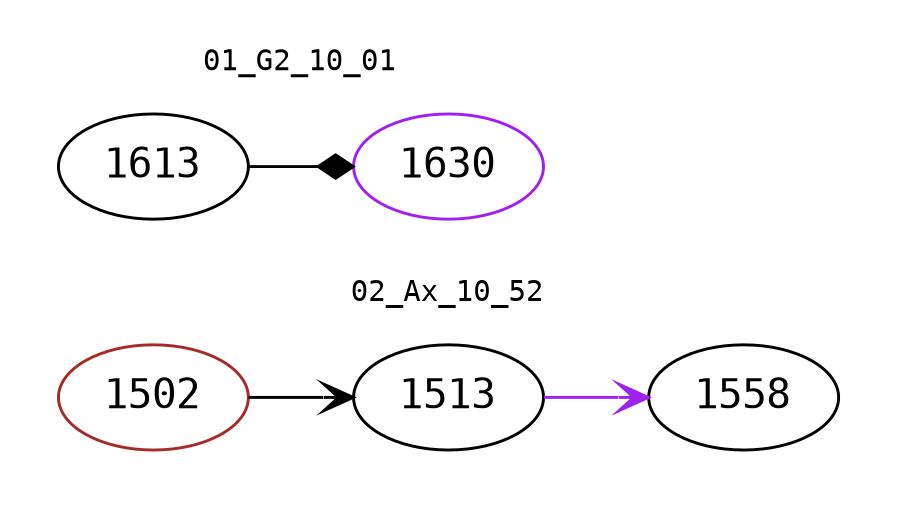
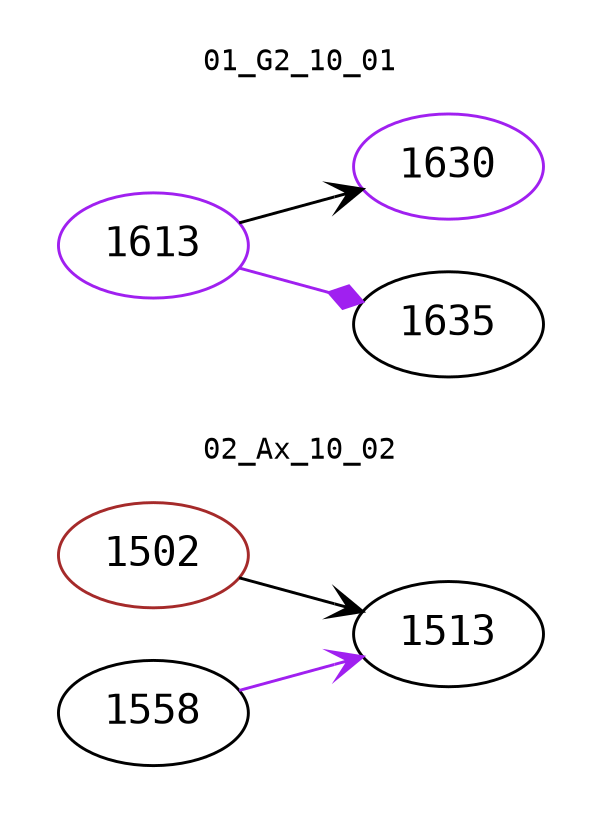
node "1613": color black -> purple
edge "1613" -> "1630": arrowhead diamond -> vee
cluster "02_Ax_10_52": label "02_Ax_10_52" -> "02_Ax_10_02"
node "1635": added
edge "1513" -> "1558": reversed
